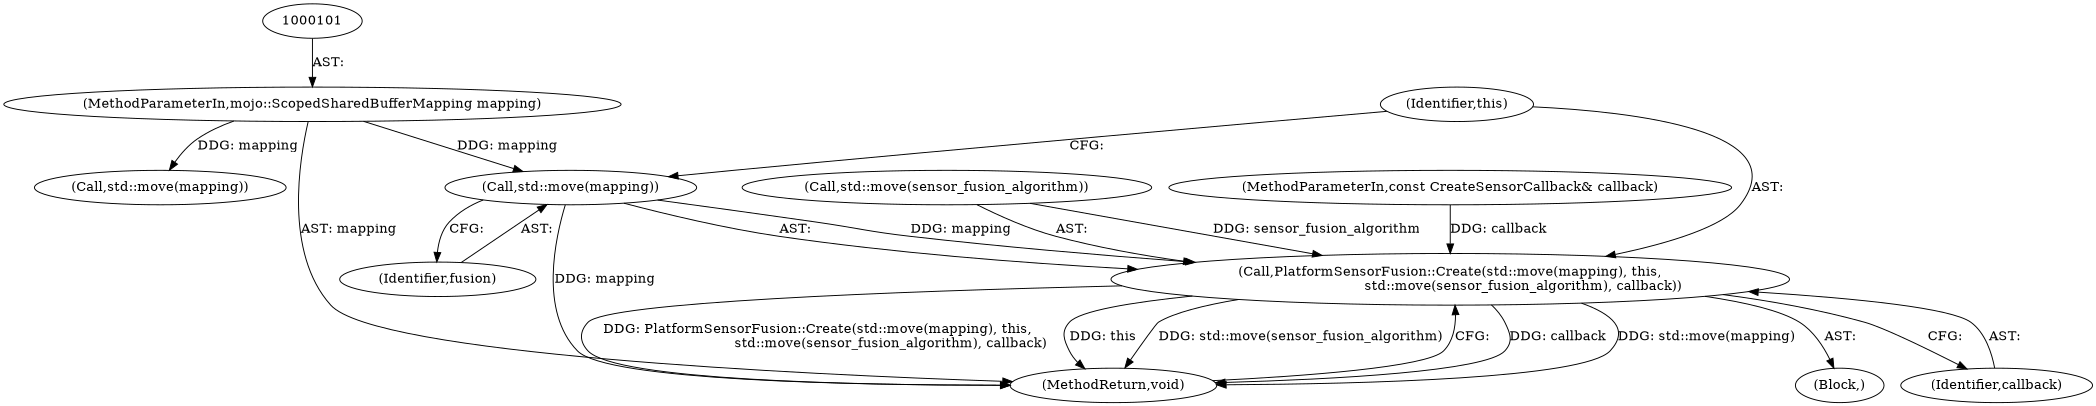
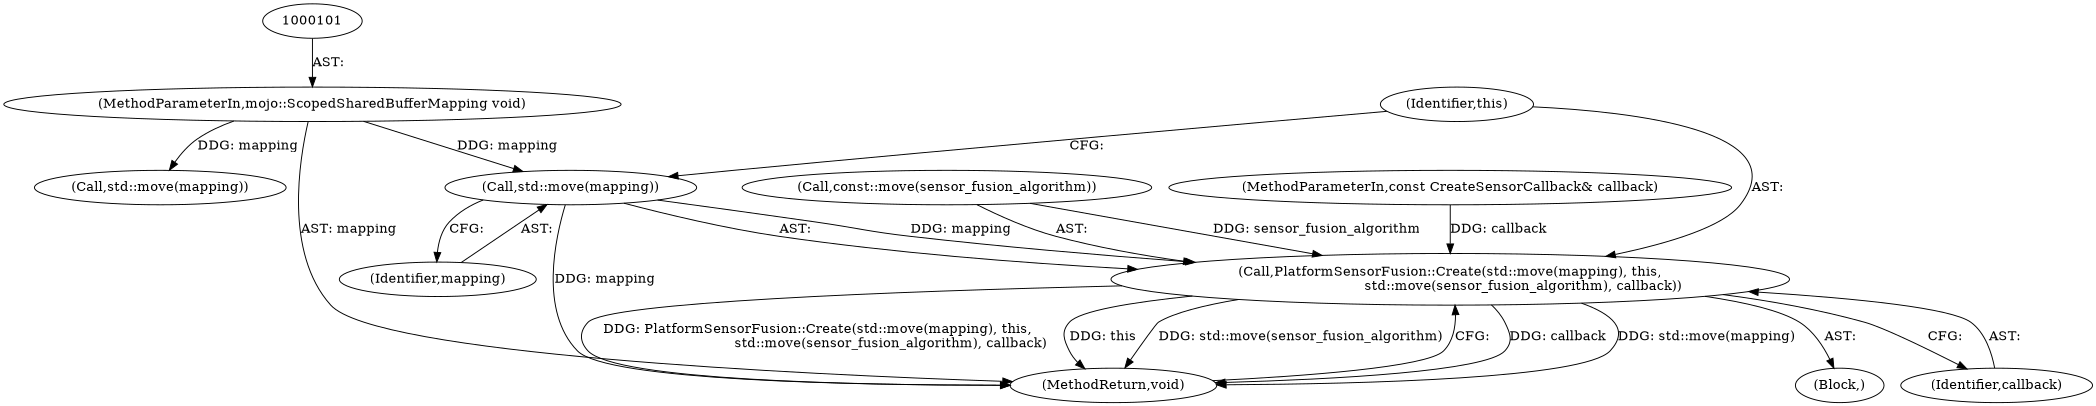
node "(MethodParameterIn,mojo::ScopedSharedBufferMapping mapping)": label "(MethodParameterIn,mojo::ScopedSharedBufferMapping mapping)" -> "(MethodParameterIn,mojo::ScopedSharedBufferMapping void)"
node "(Call,std::move(sensor_fusion_algorithm))": label "(Call,std::move(sensor_fusion_algorithm))" -> "(Call,const::move(sensor_fusion_algorithm))"
node "(Identifier,fusion)": label "(Identifier,fusion)" -> "(Identifier,mapping)"
